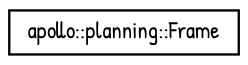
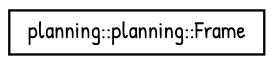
node "apollo::planning::Frame": label "apollo::planning::Frame" -> "planning::planning::Frame"
